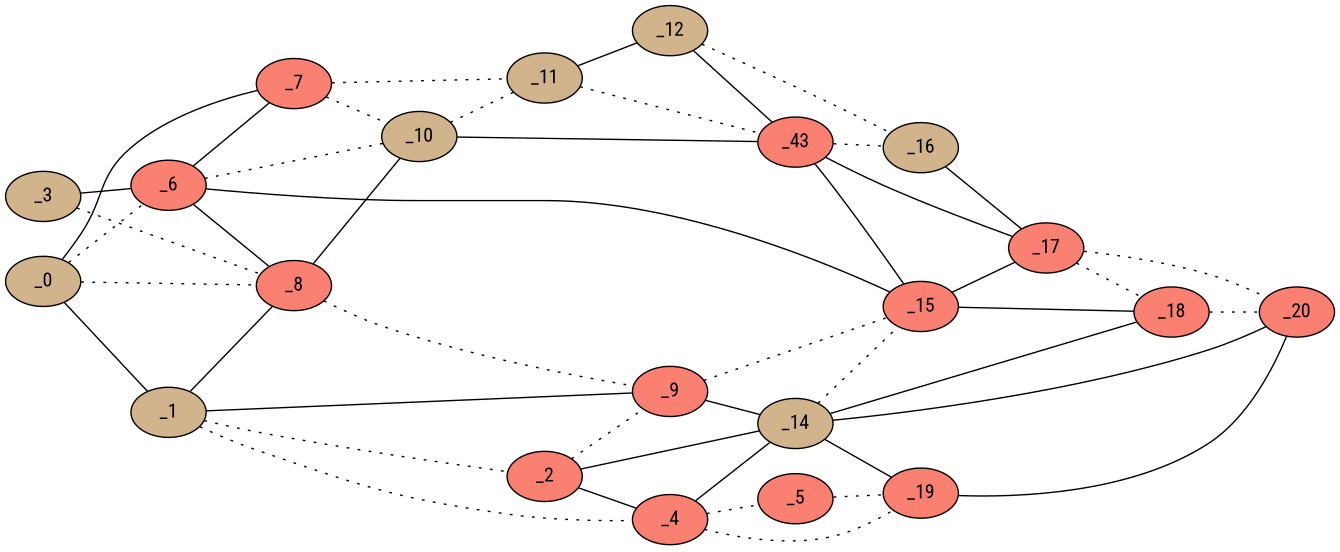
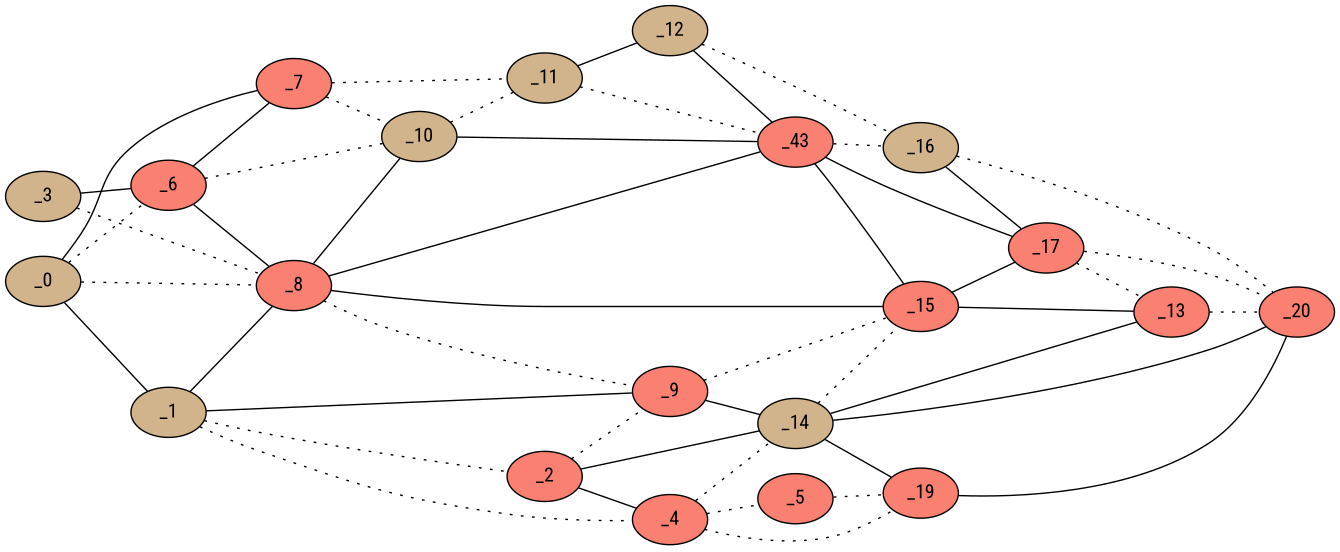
edge "_6" -- "_15": now "_8" -- "_15"
edge "_16" -- "_20": added
edge "_43" -- "_8": added
node "_18": label "_18" -> "_13"
edge "_14" -- "_4": style solid -> dotted
